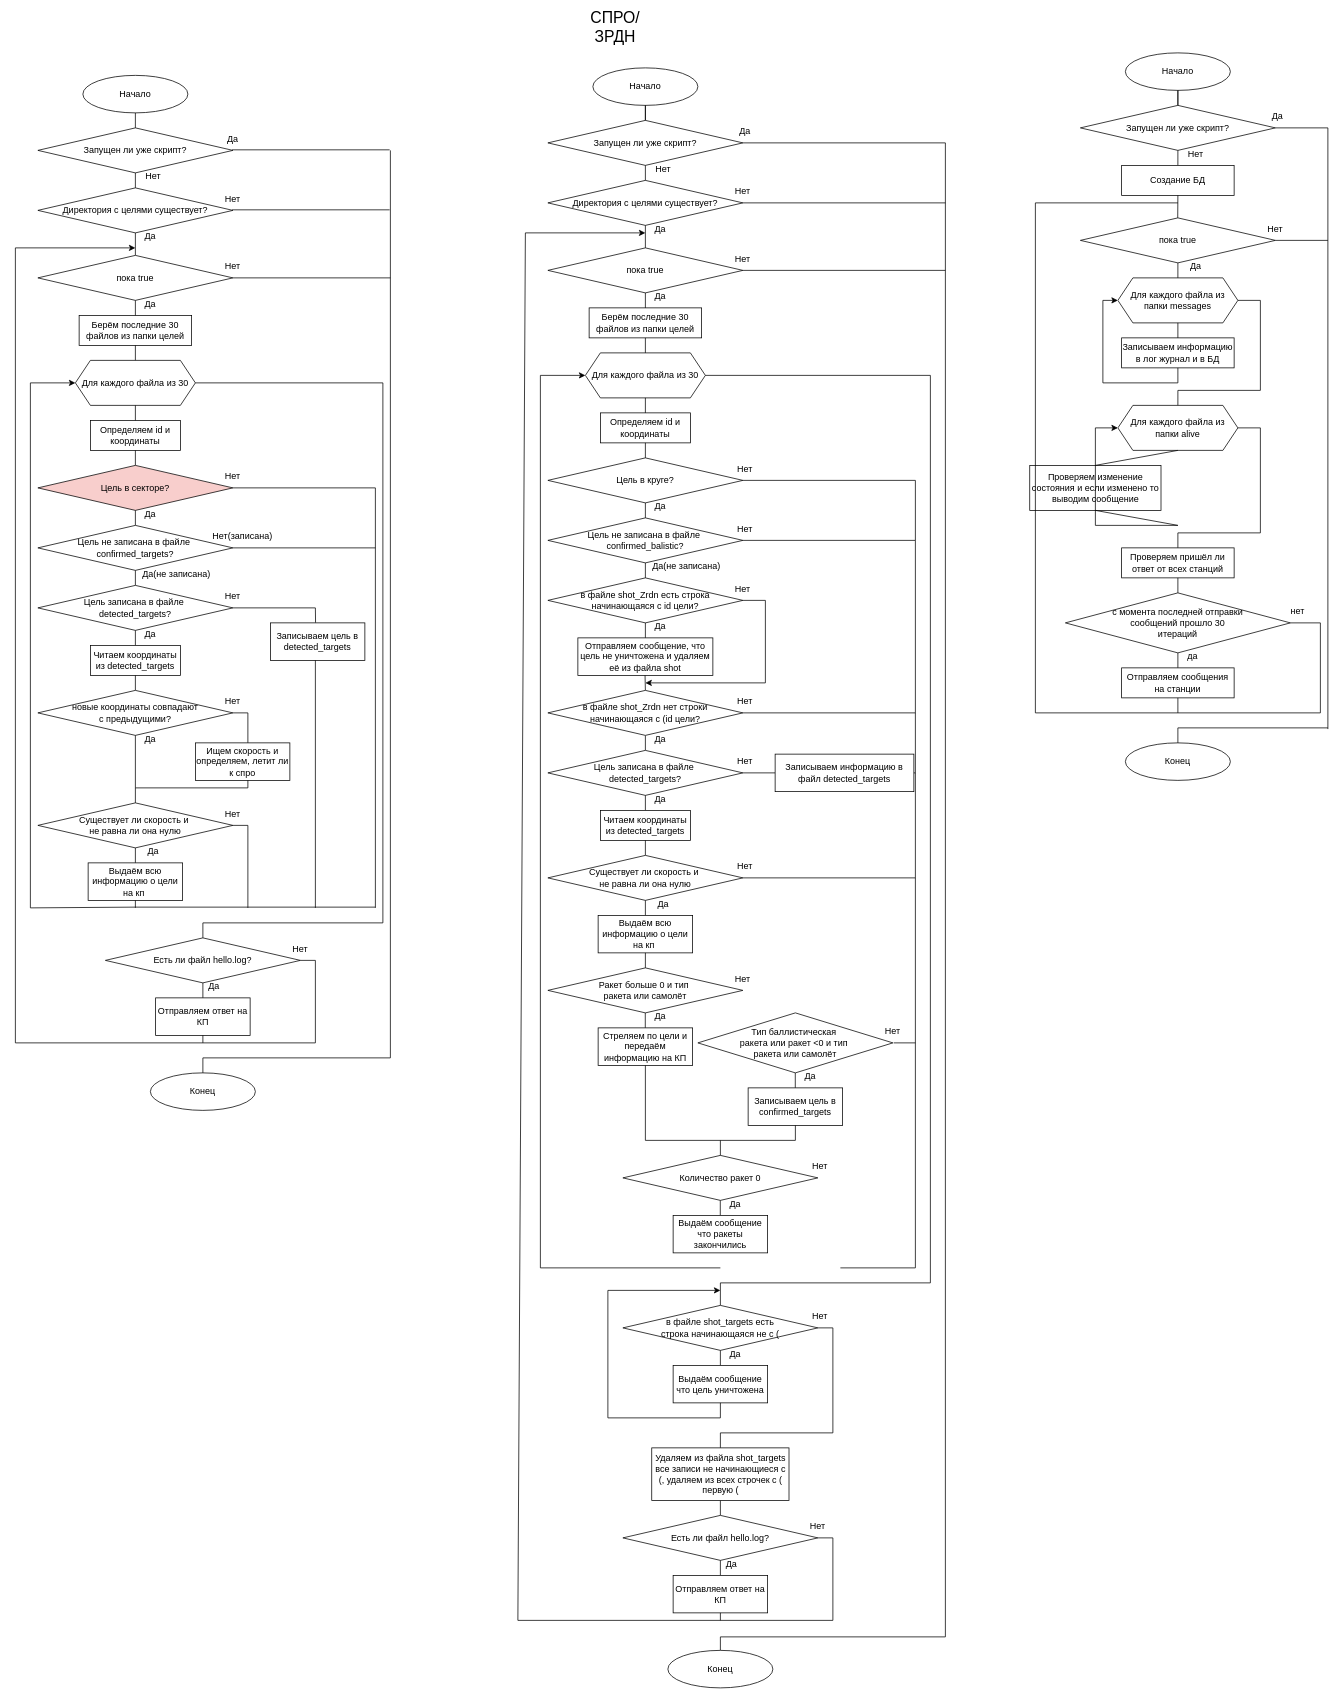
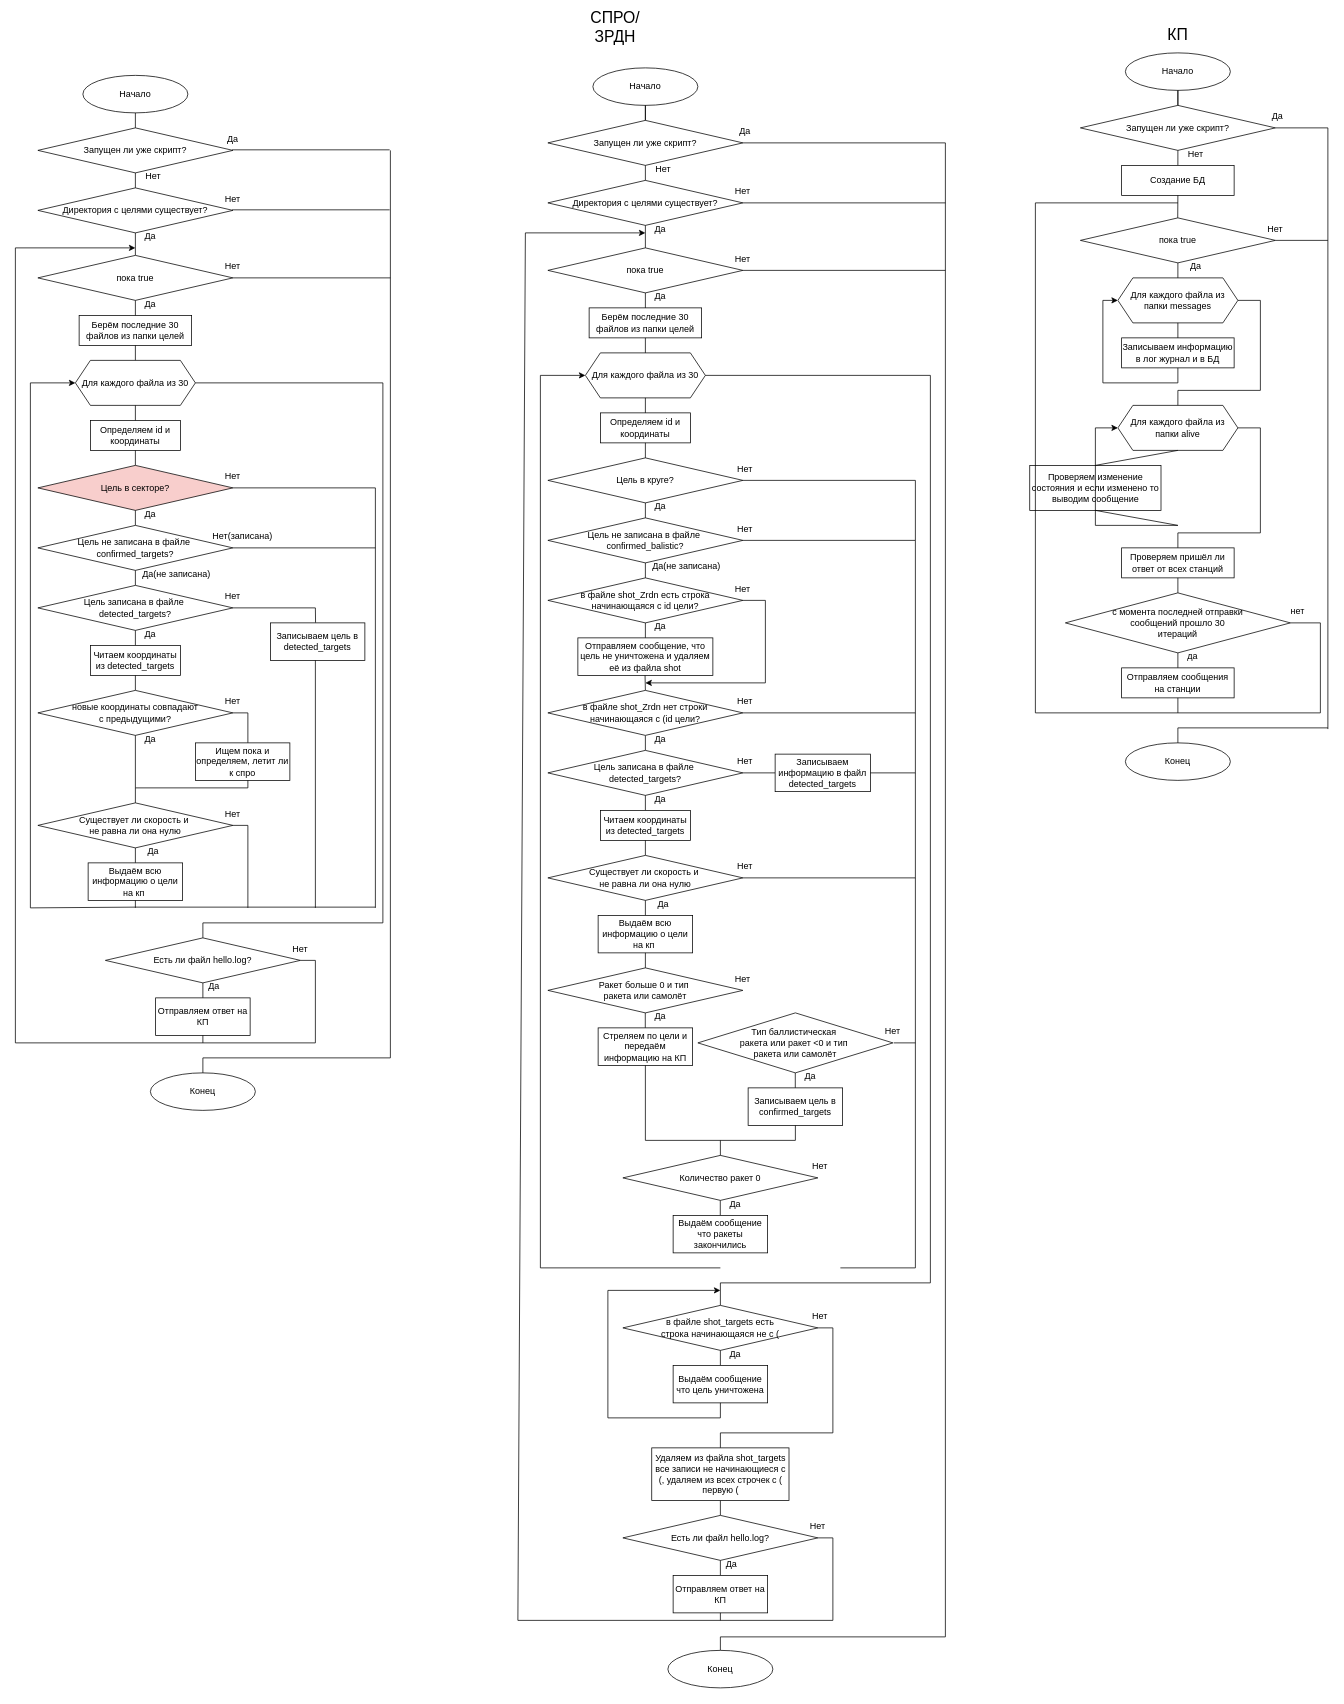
node "КП": added
node "Ищем скорость и определяем, летит ли к спро": label "Ищем скорость и определяем, летит ли к спро" -> "Ищем пока и определяем, летит ли к спро"
node "Записываем информацию в файл detected_targets": size 139x38 -> 95x38
